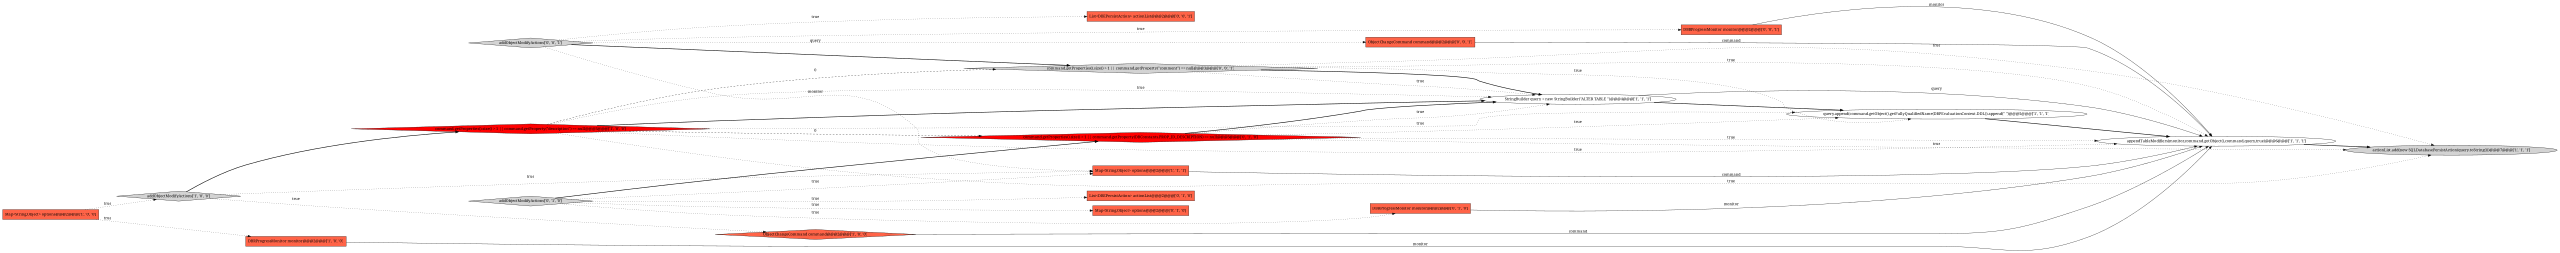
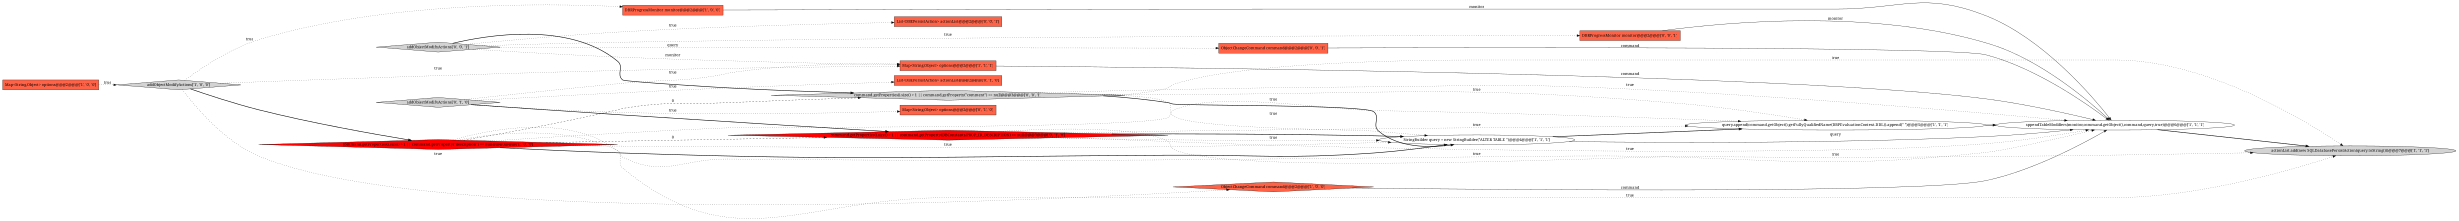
node "DBRProgressMonitor monitor@@@2@@@['0', '1', '0']": removed
edge "Map<String,Object> options@@@2@@@['1', '0', '0']" -> "DBRProgressMonitor monitor@@@2@@@['1', '0', '0']": now "addObjectModifyActions['1', '0', '0']" -> "DBRProgressMonitor monitor@@@2@@@['1', '0', '0']"
